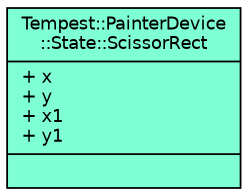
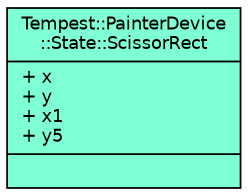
node "Tempest::PainterDevice": text "+ y1" -> "+ y5"
